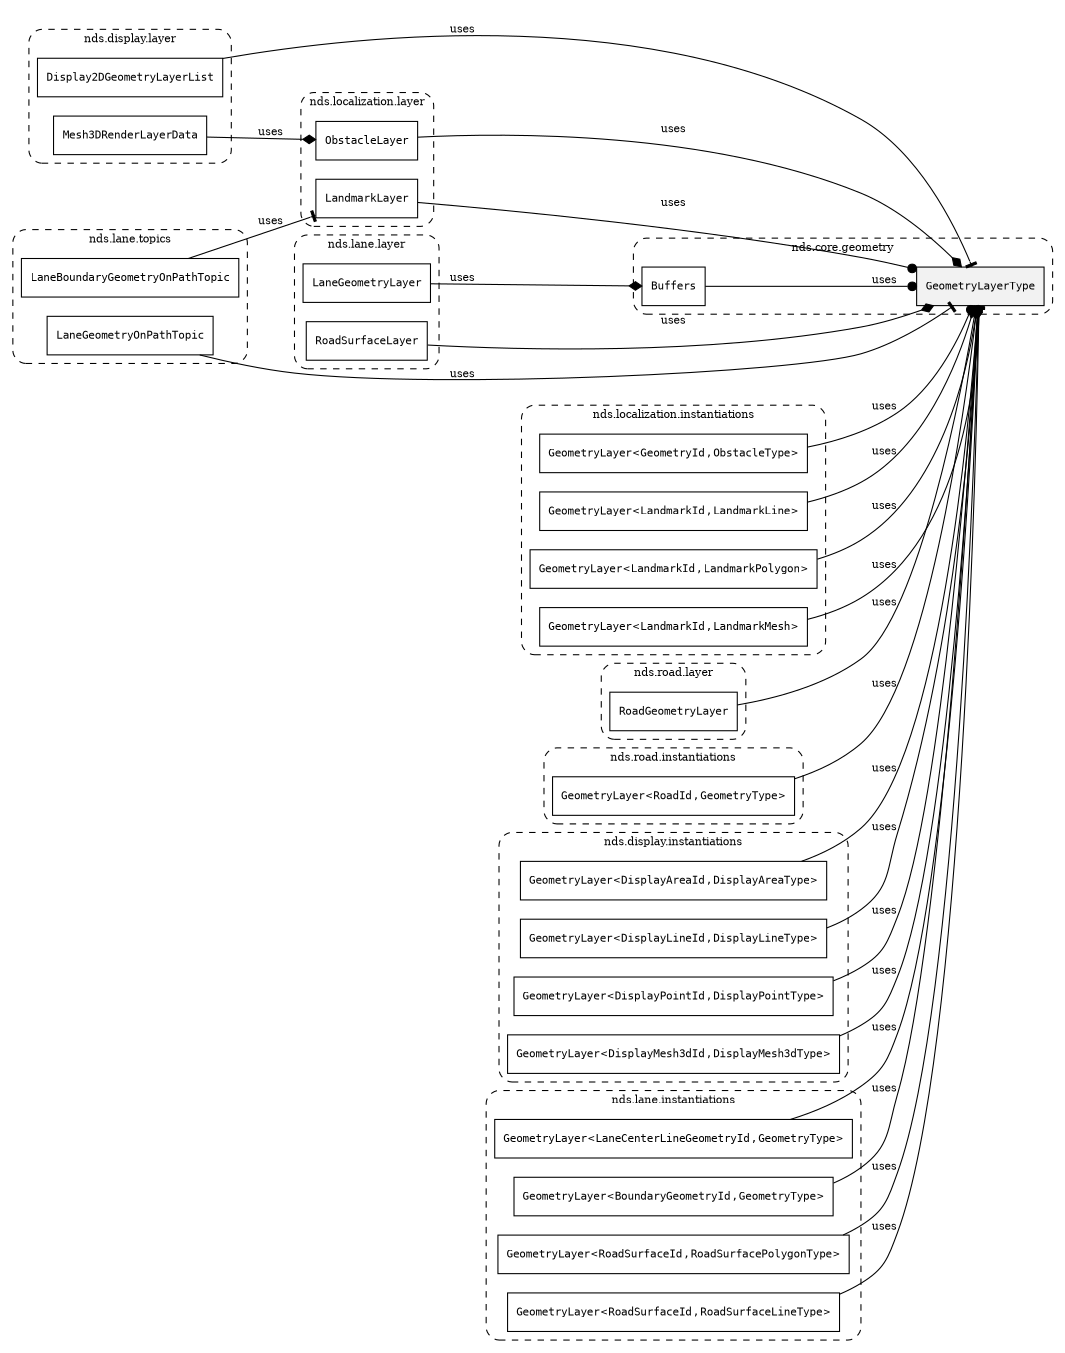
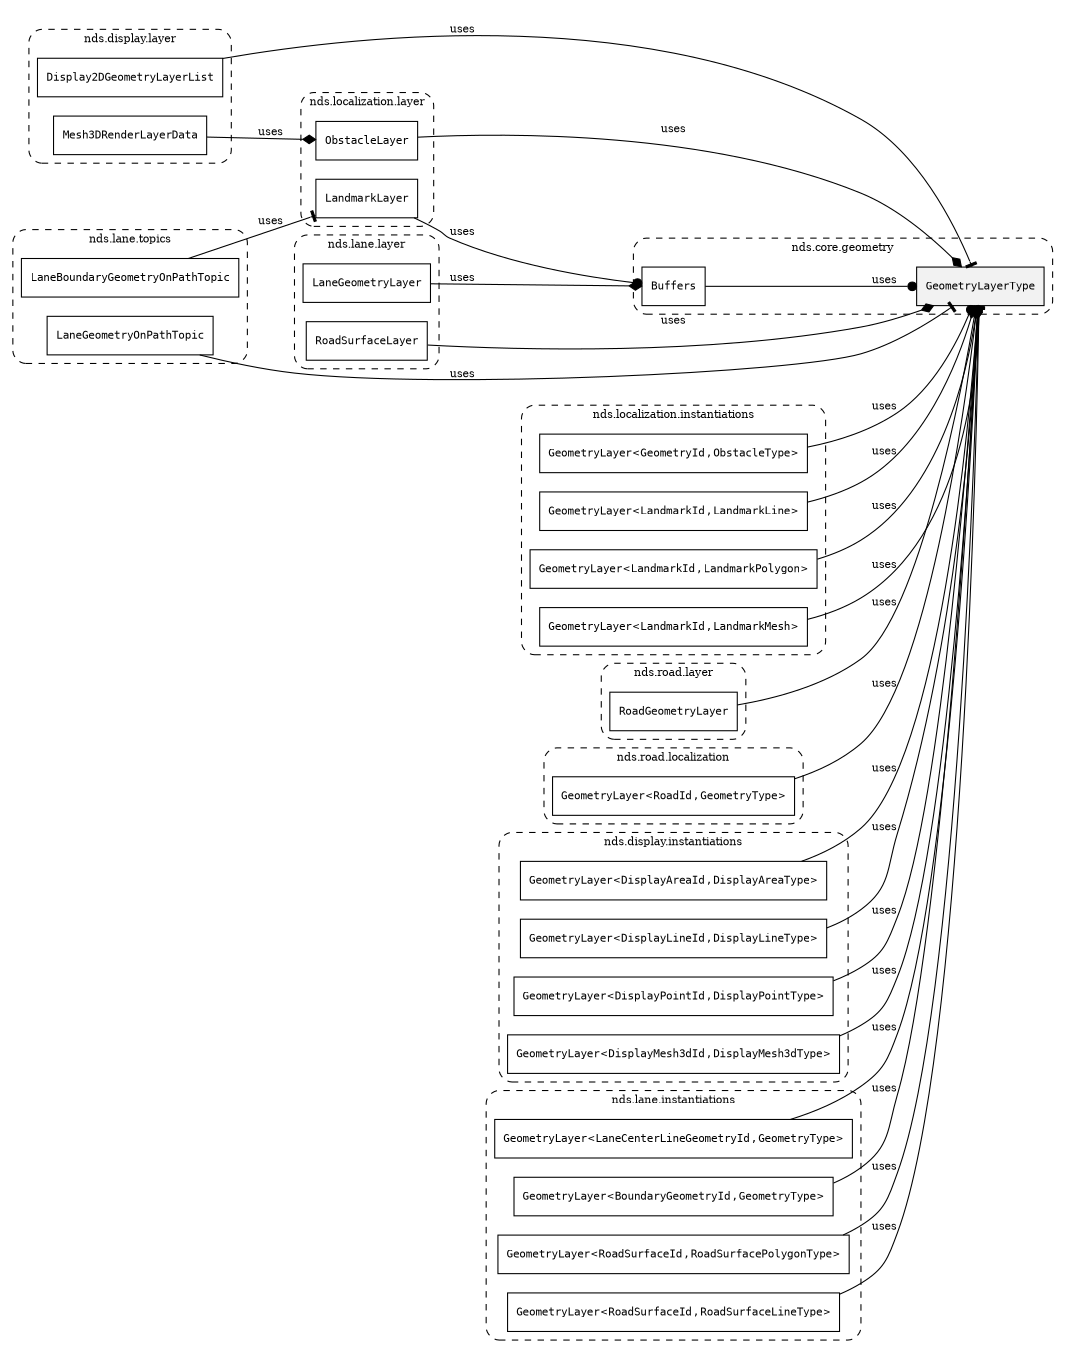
edge "LandmarkLayer" -> "GeometryLayerType": now "LandmarkLayer" -> "Buffers"
cluster "nds.road.instantiations": label "nds.road.instantiations" -> "nds.road.localization"
